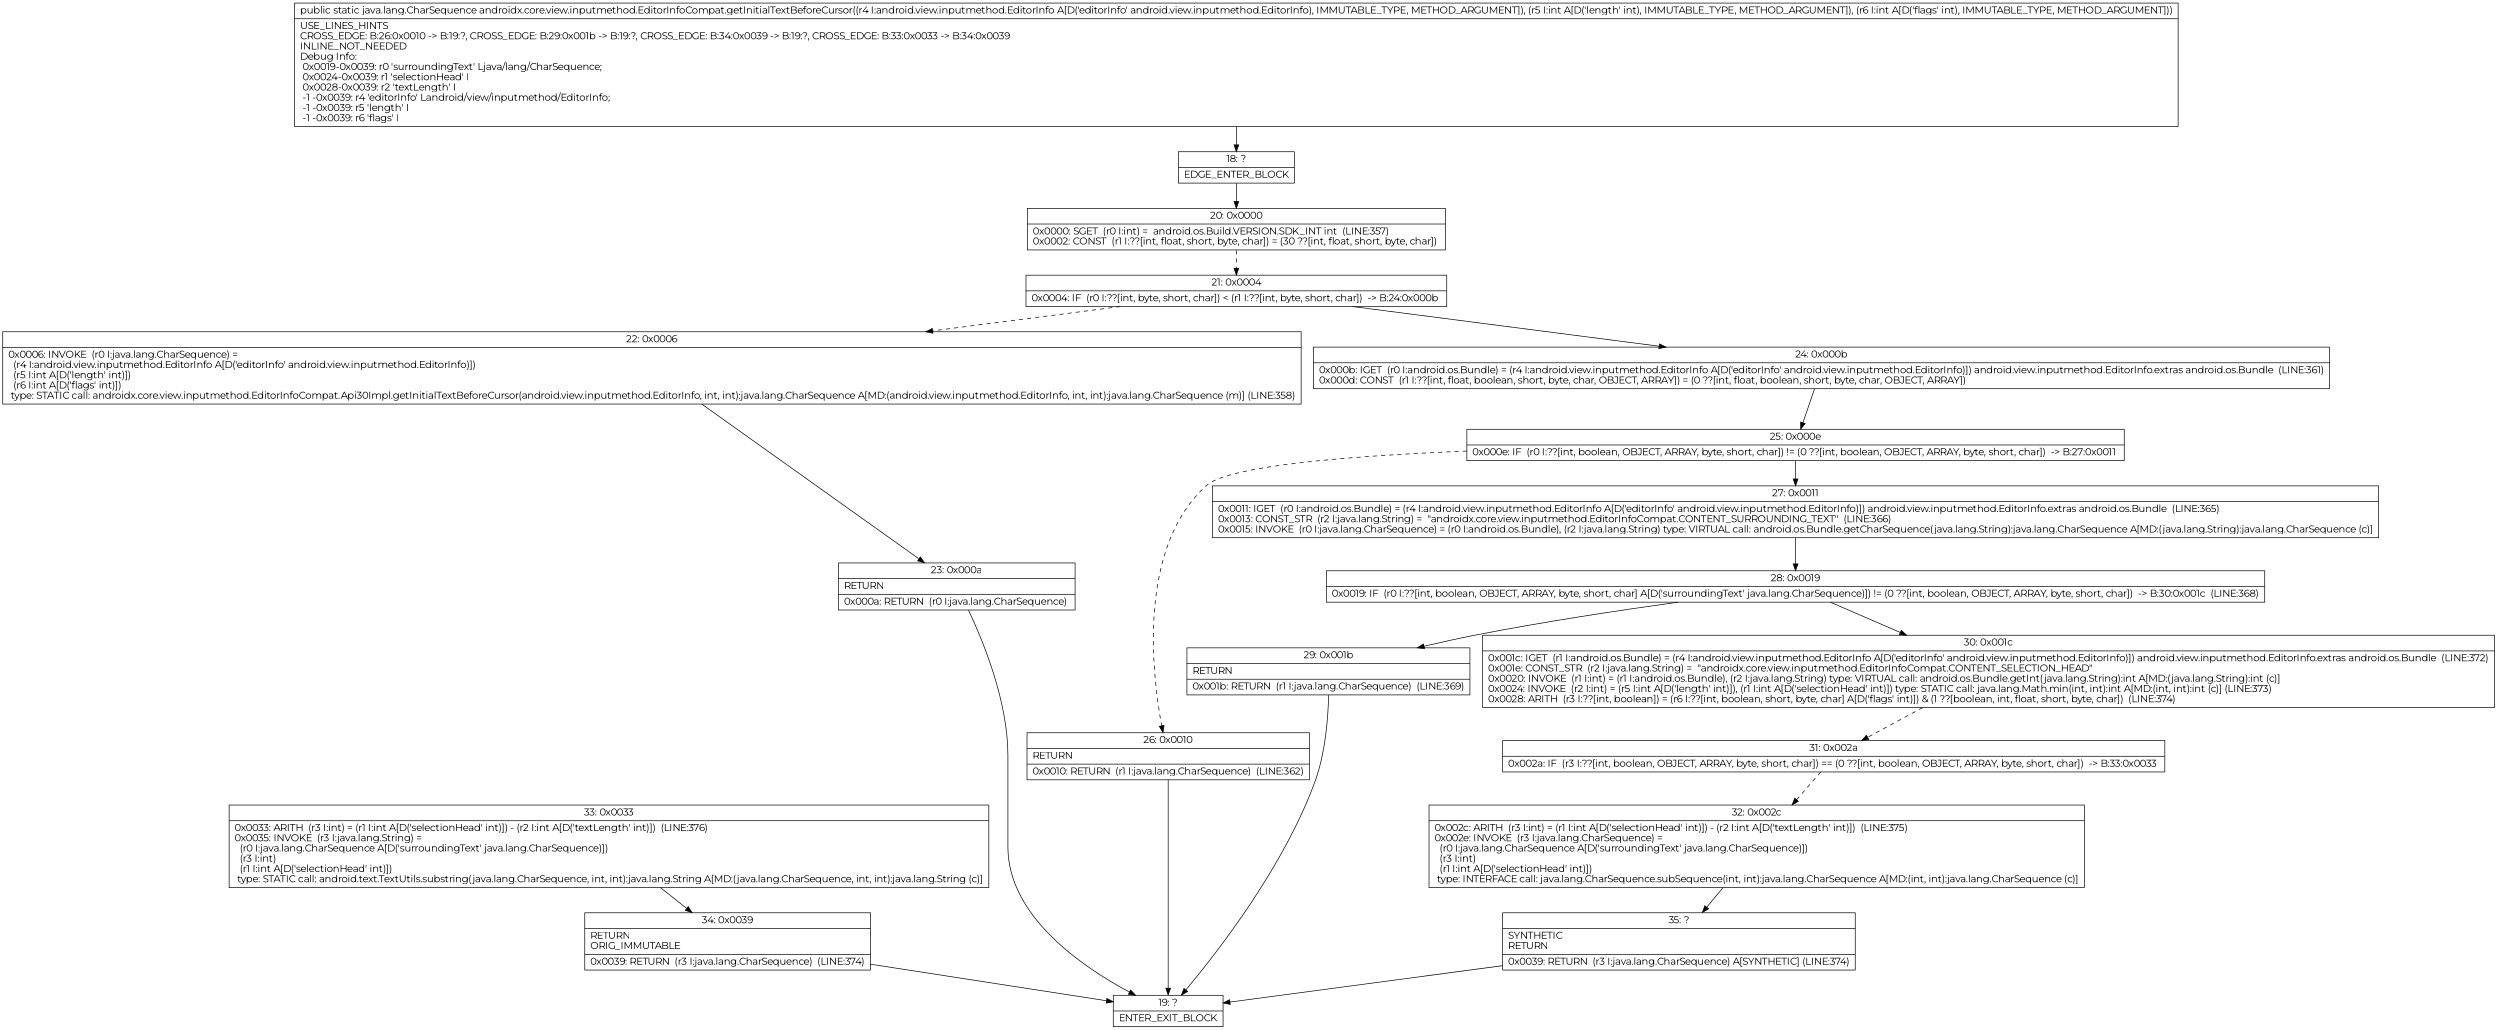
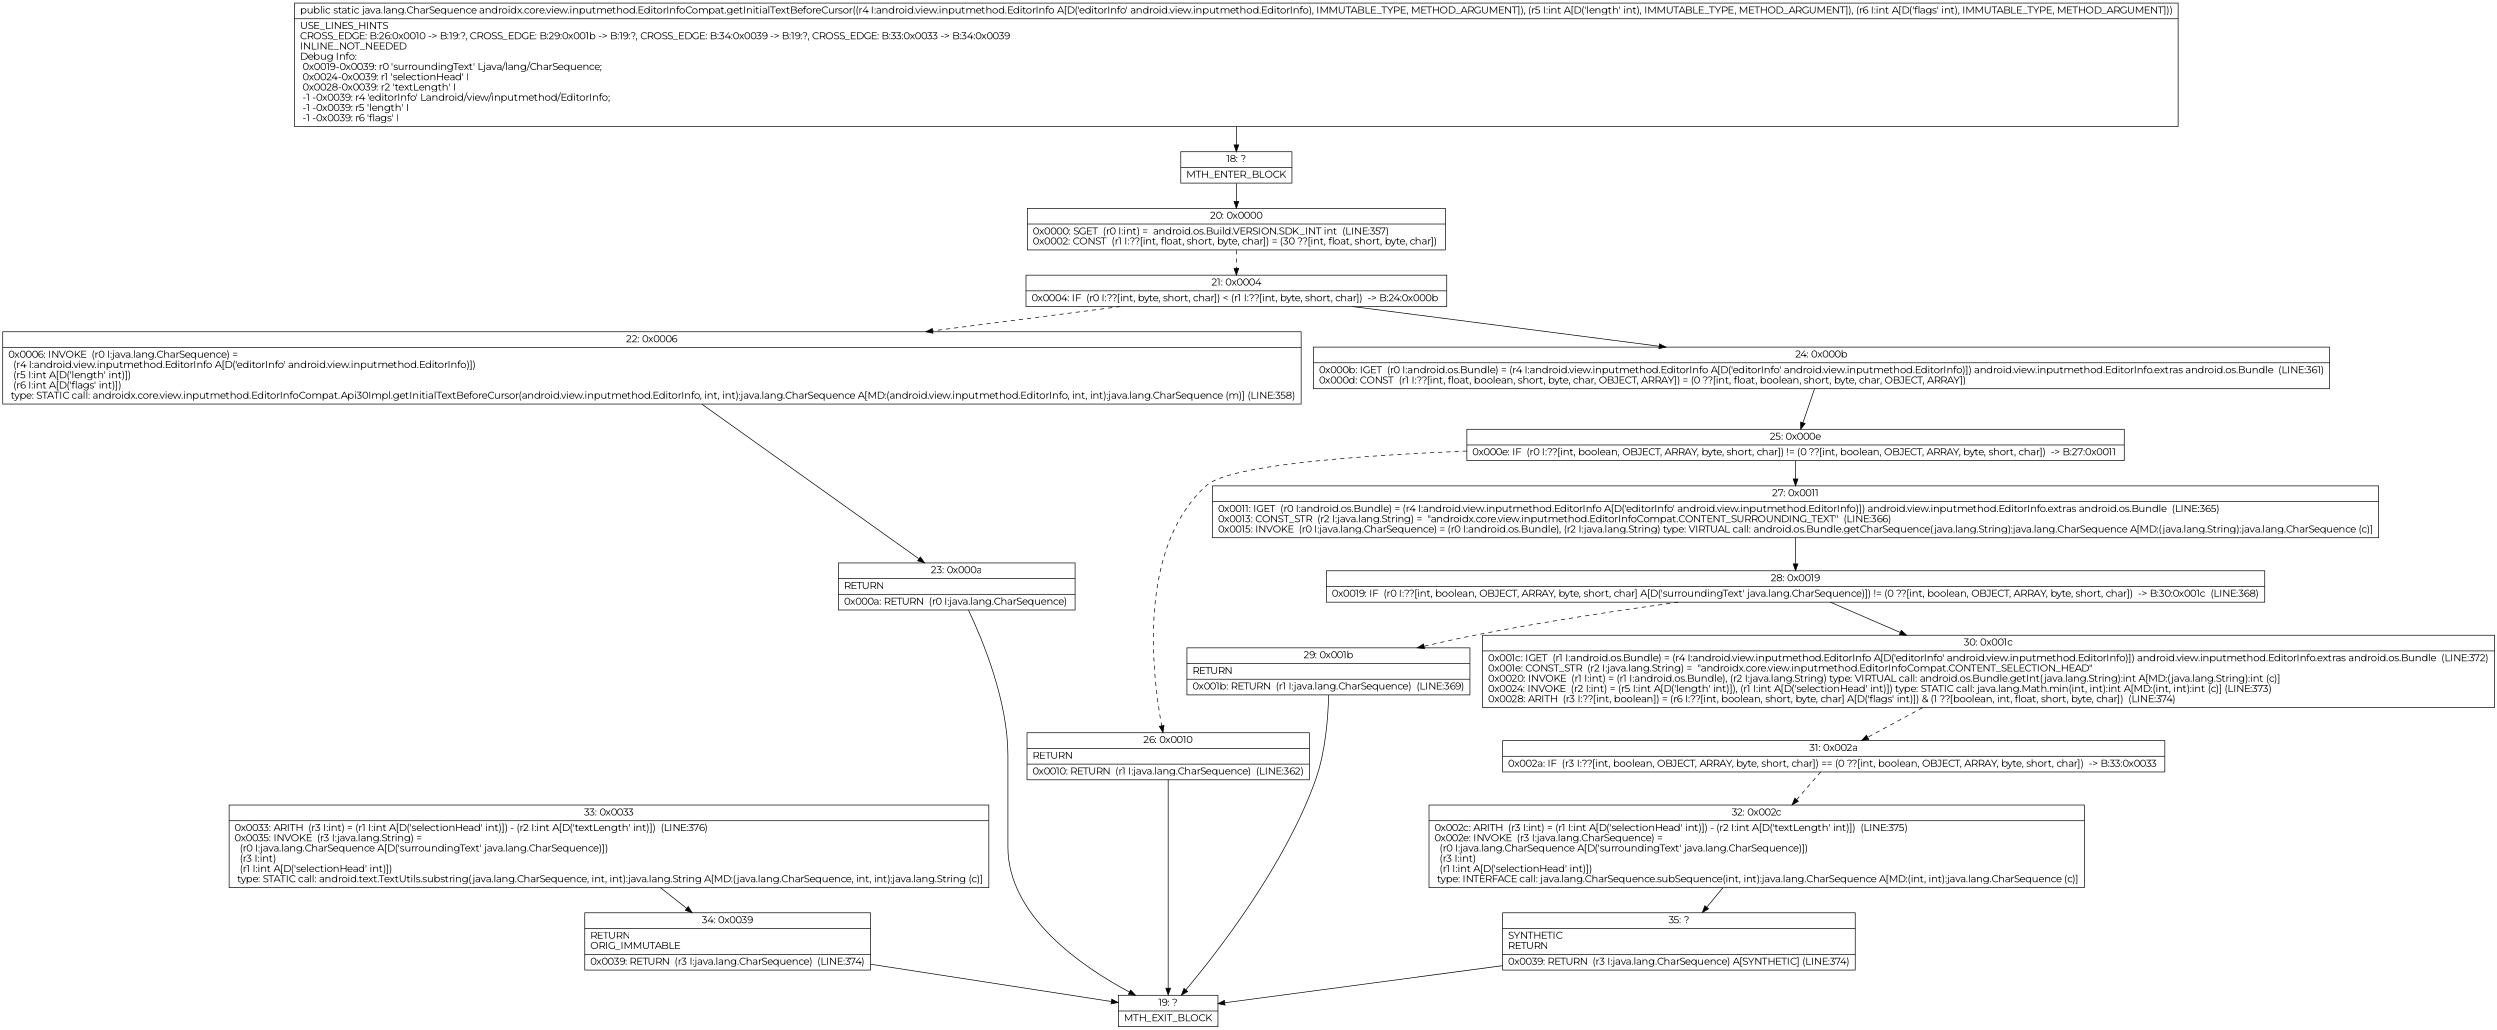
node "18: ?": text "EDGE_ENTER_BLOCK" -> "MTH_ENTER_BLOCK"
edge "28: 0x0019" -> "29: 0x001b": style solid -> dashed
node "19: ?": text "ENTER_EXIT_BLOCK" -> "MTH_EXIT_BLOCK"
